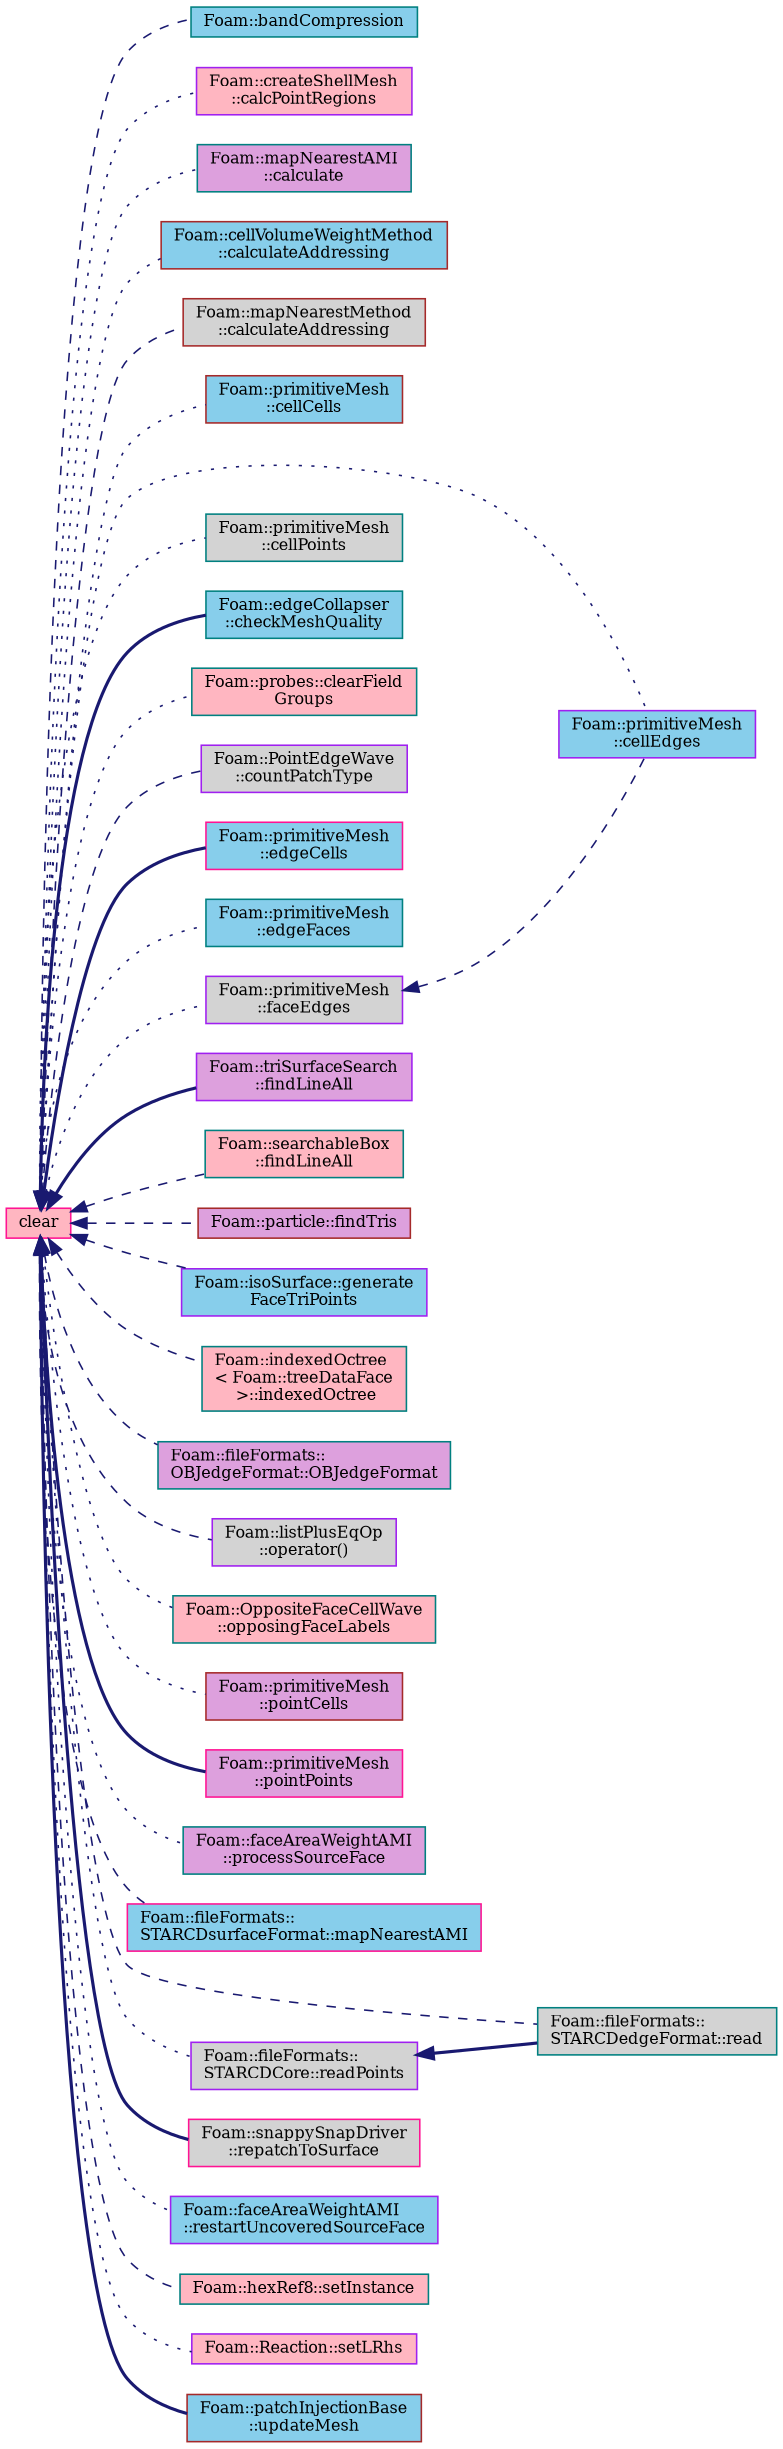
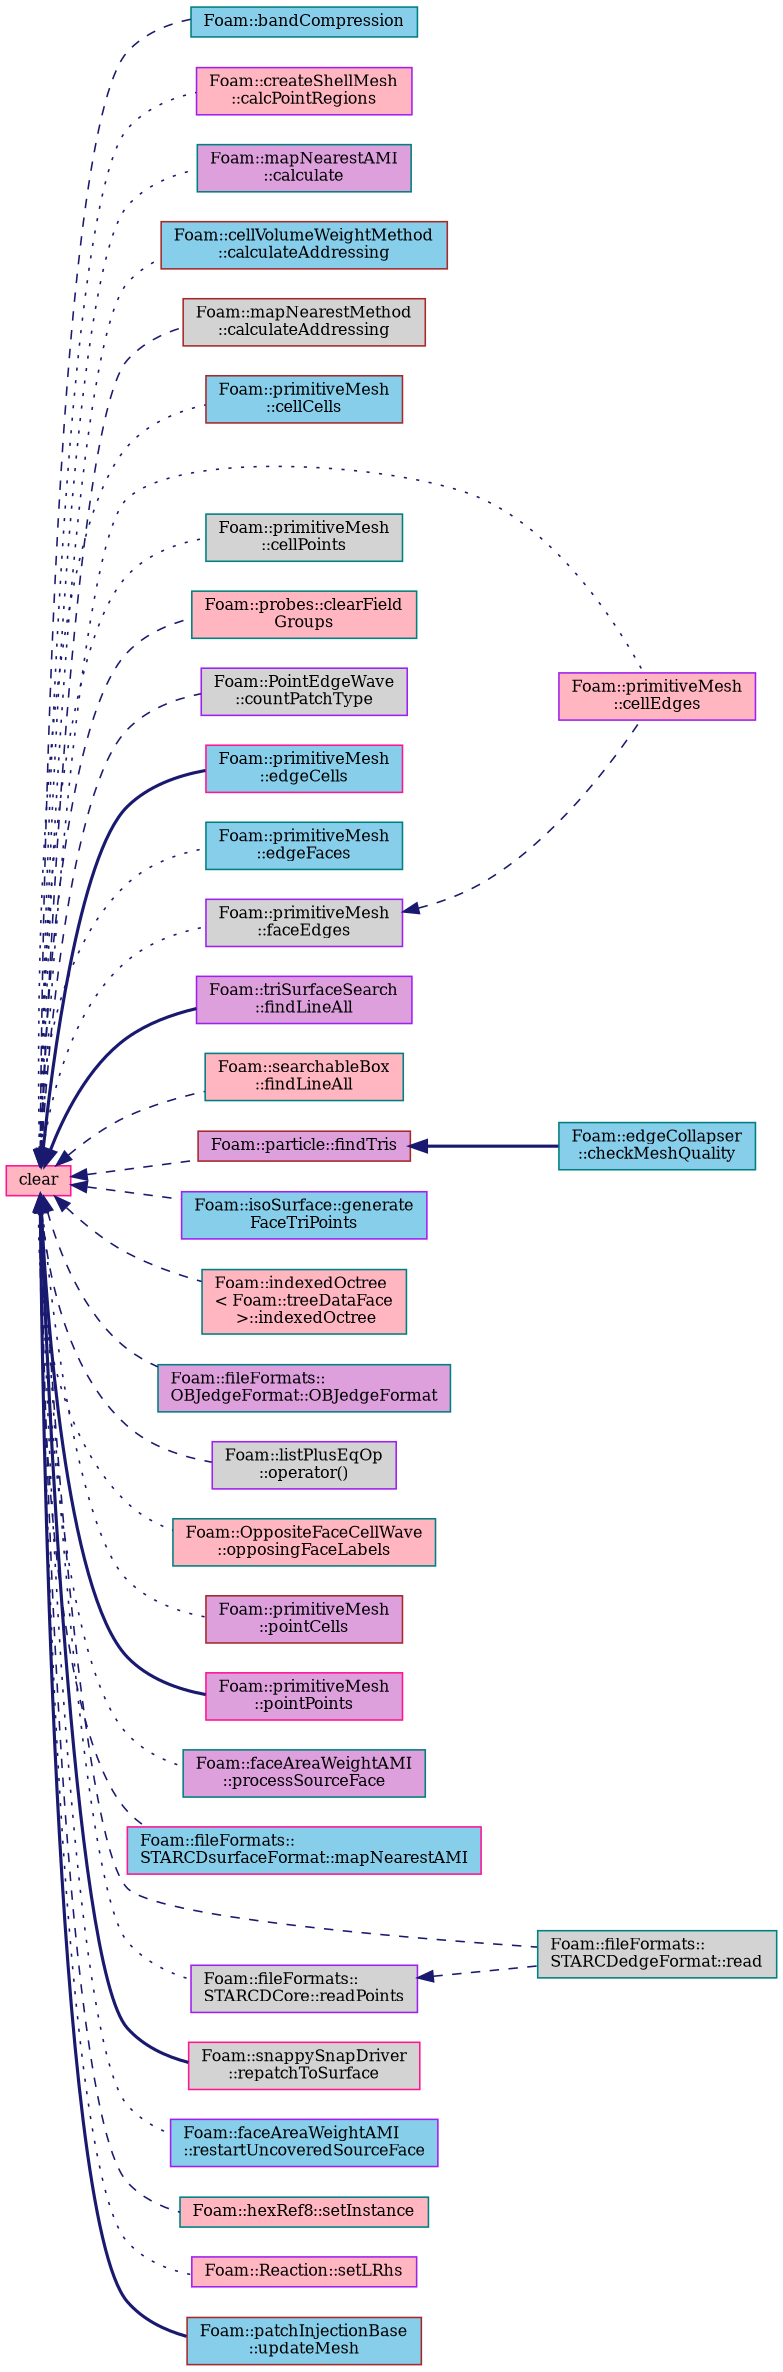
node "Foam::primitiveMesh ::cellEdges": fillcolor skyblue -> lightpink
edge "Foam::edgeCollapser ::checkMeshQuality" -> "clear": now "Foam::edgeCollapser ::checkMeshQuality" -> "Foam::particle::findTris"
edge "Foam::probes::clearField Groups" -> "clear": style dotted -> dashed
edge "Foam::fileFormats:: STARCDedgeFormat::read" -> "Foam::fileFormats:: STARCDCore::readPoints": style bold -> dashed
